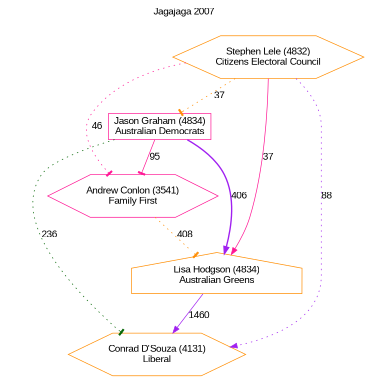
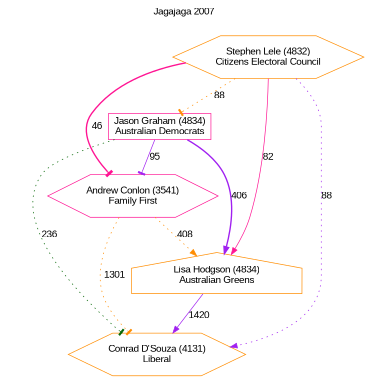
edge "Stephen Lele (4832) Citizens Electoral Council" -> "Jason Graham (4834) Australian Democrats": label "37" -> "88"
edge "Stephen Lele (4832) Citizens Electoral Council" -> "Andrew Conlon (3541) Family First": style dotted -> bold
edge "Jason Graham (4834) Australian Democrats" -> "Andrew Conlon (3541) Family First": color deeppink -> purple
edge "Stephen Lele (4832) Citizens Electoral Council" -> "Lisa Hodgson (4834) Australian Greens": label "37" -> "82"
edge "Andrew Conlon (3541) Family First" -> "Lisa Hodgson (4834) Australian Greens": arrowhead tee -> normal
edge "Andrew Conlon (3541) Family First" -> "Conrad D'Souza (4131) Liberal": added, label "1301"
edge "Lisa Hodgson (4834) Australian Greens" -> "Conrad D'Souza (4131) Liberal": label "1460" -> "1420"
